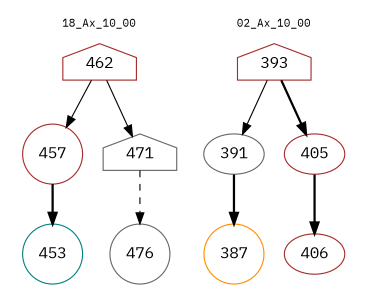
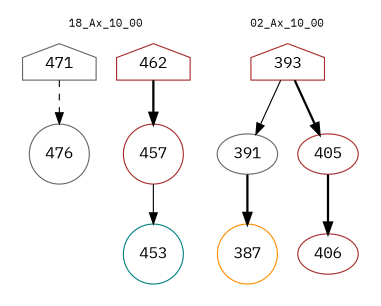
edge "462" -> "457": style solid -> bold
edge "462" -> "471": removed
edge "457" -> "453": style bold -> solid
